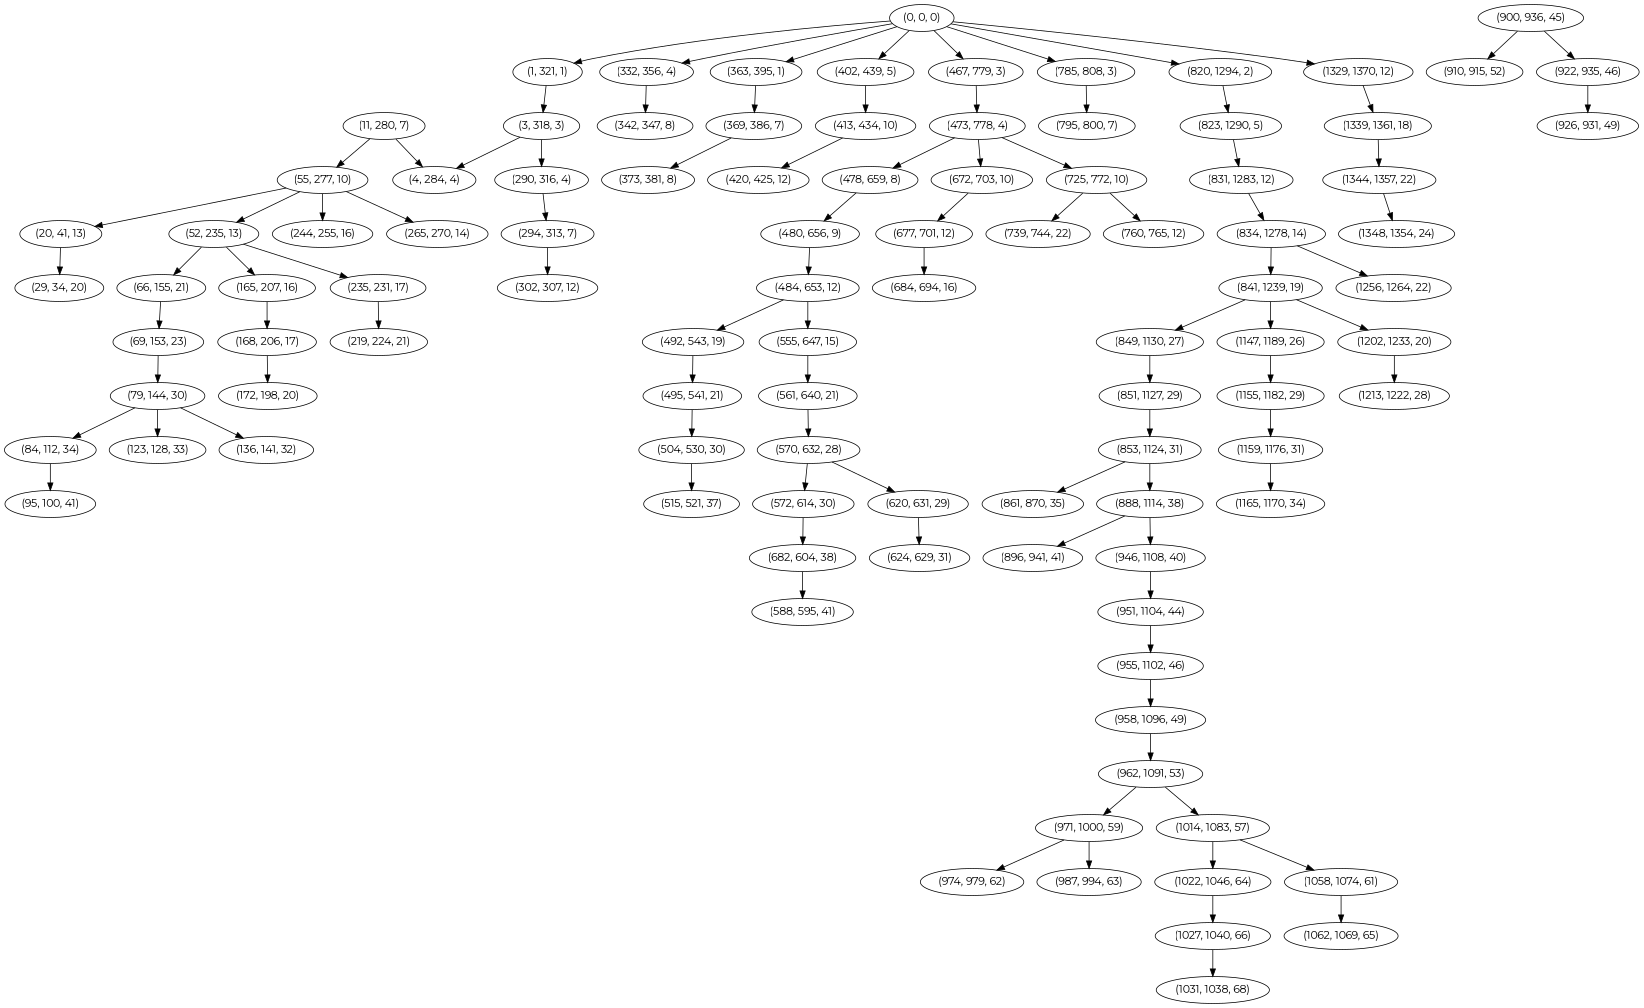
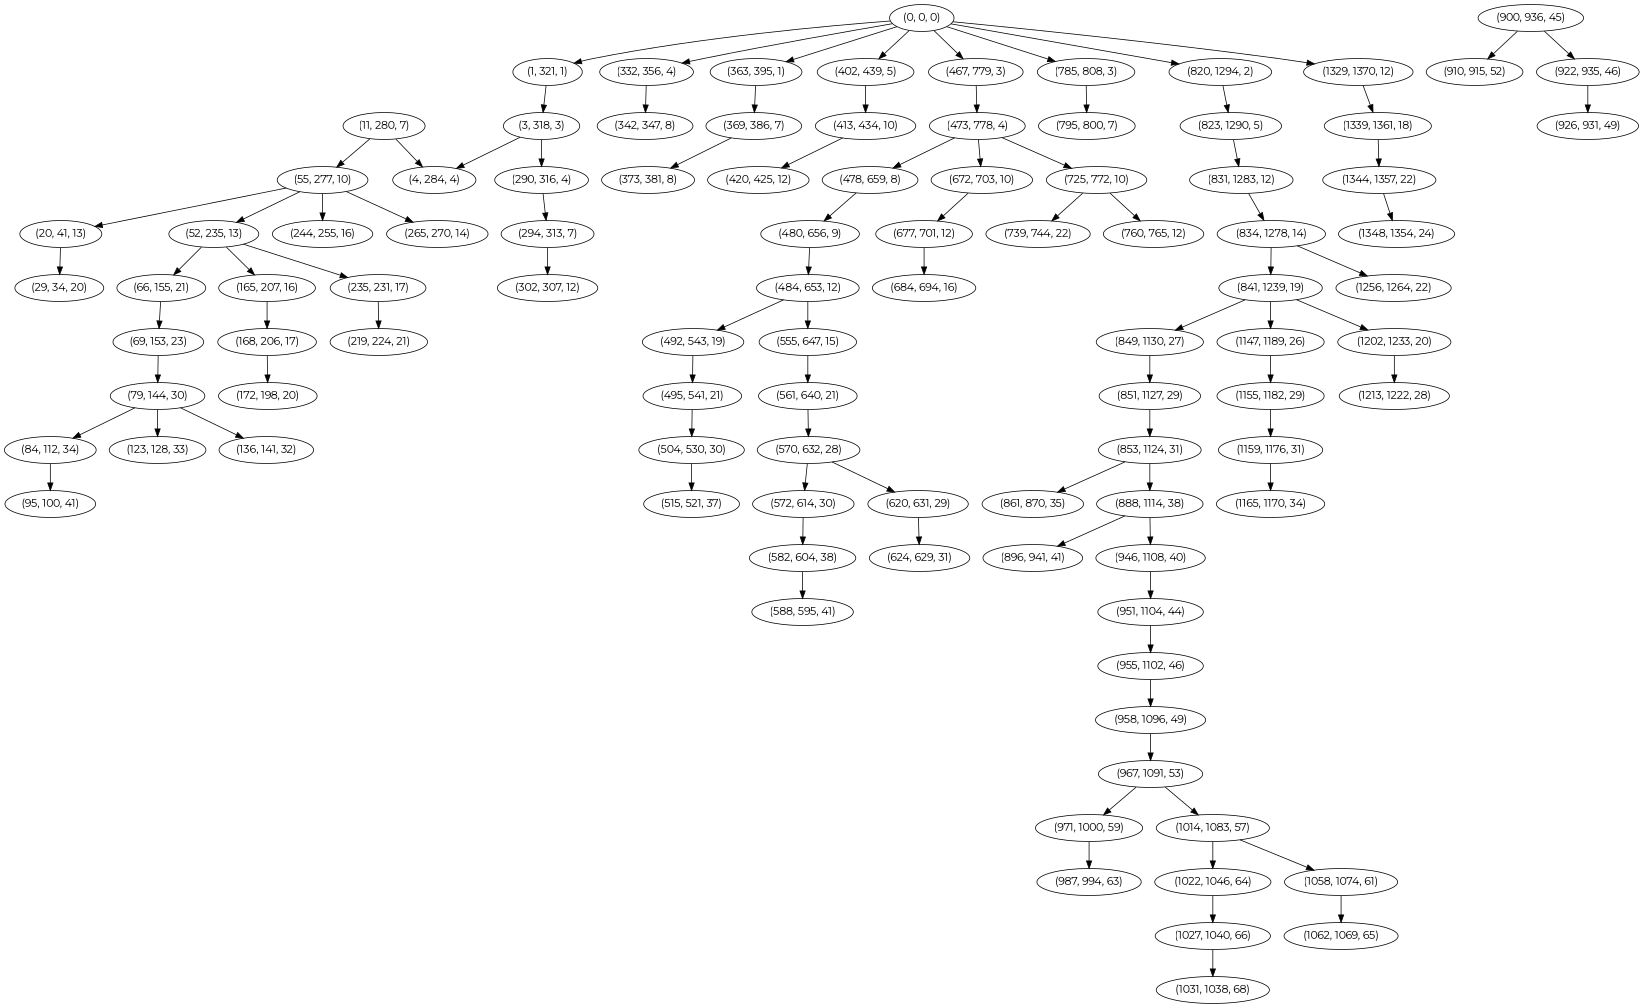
node "(682, 604, 38)": label "(682, 604, 38)" -> "(582, 604, 38)"
node "(962, 1091, 53)": label "(962, 1091, 53)" -> "(967, 1091, 53)"
node "(974, 979, 62)": removed
